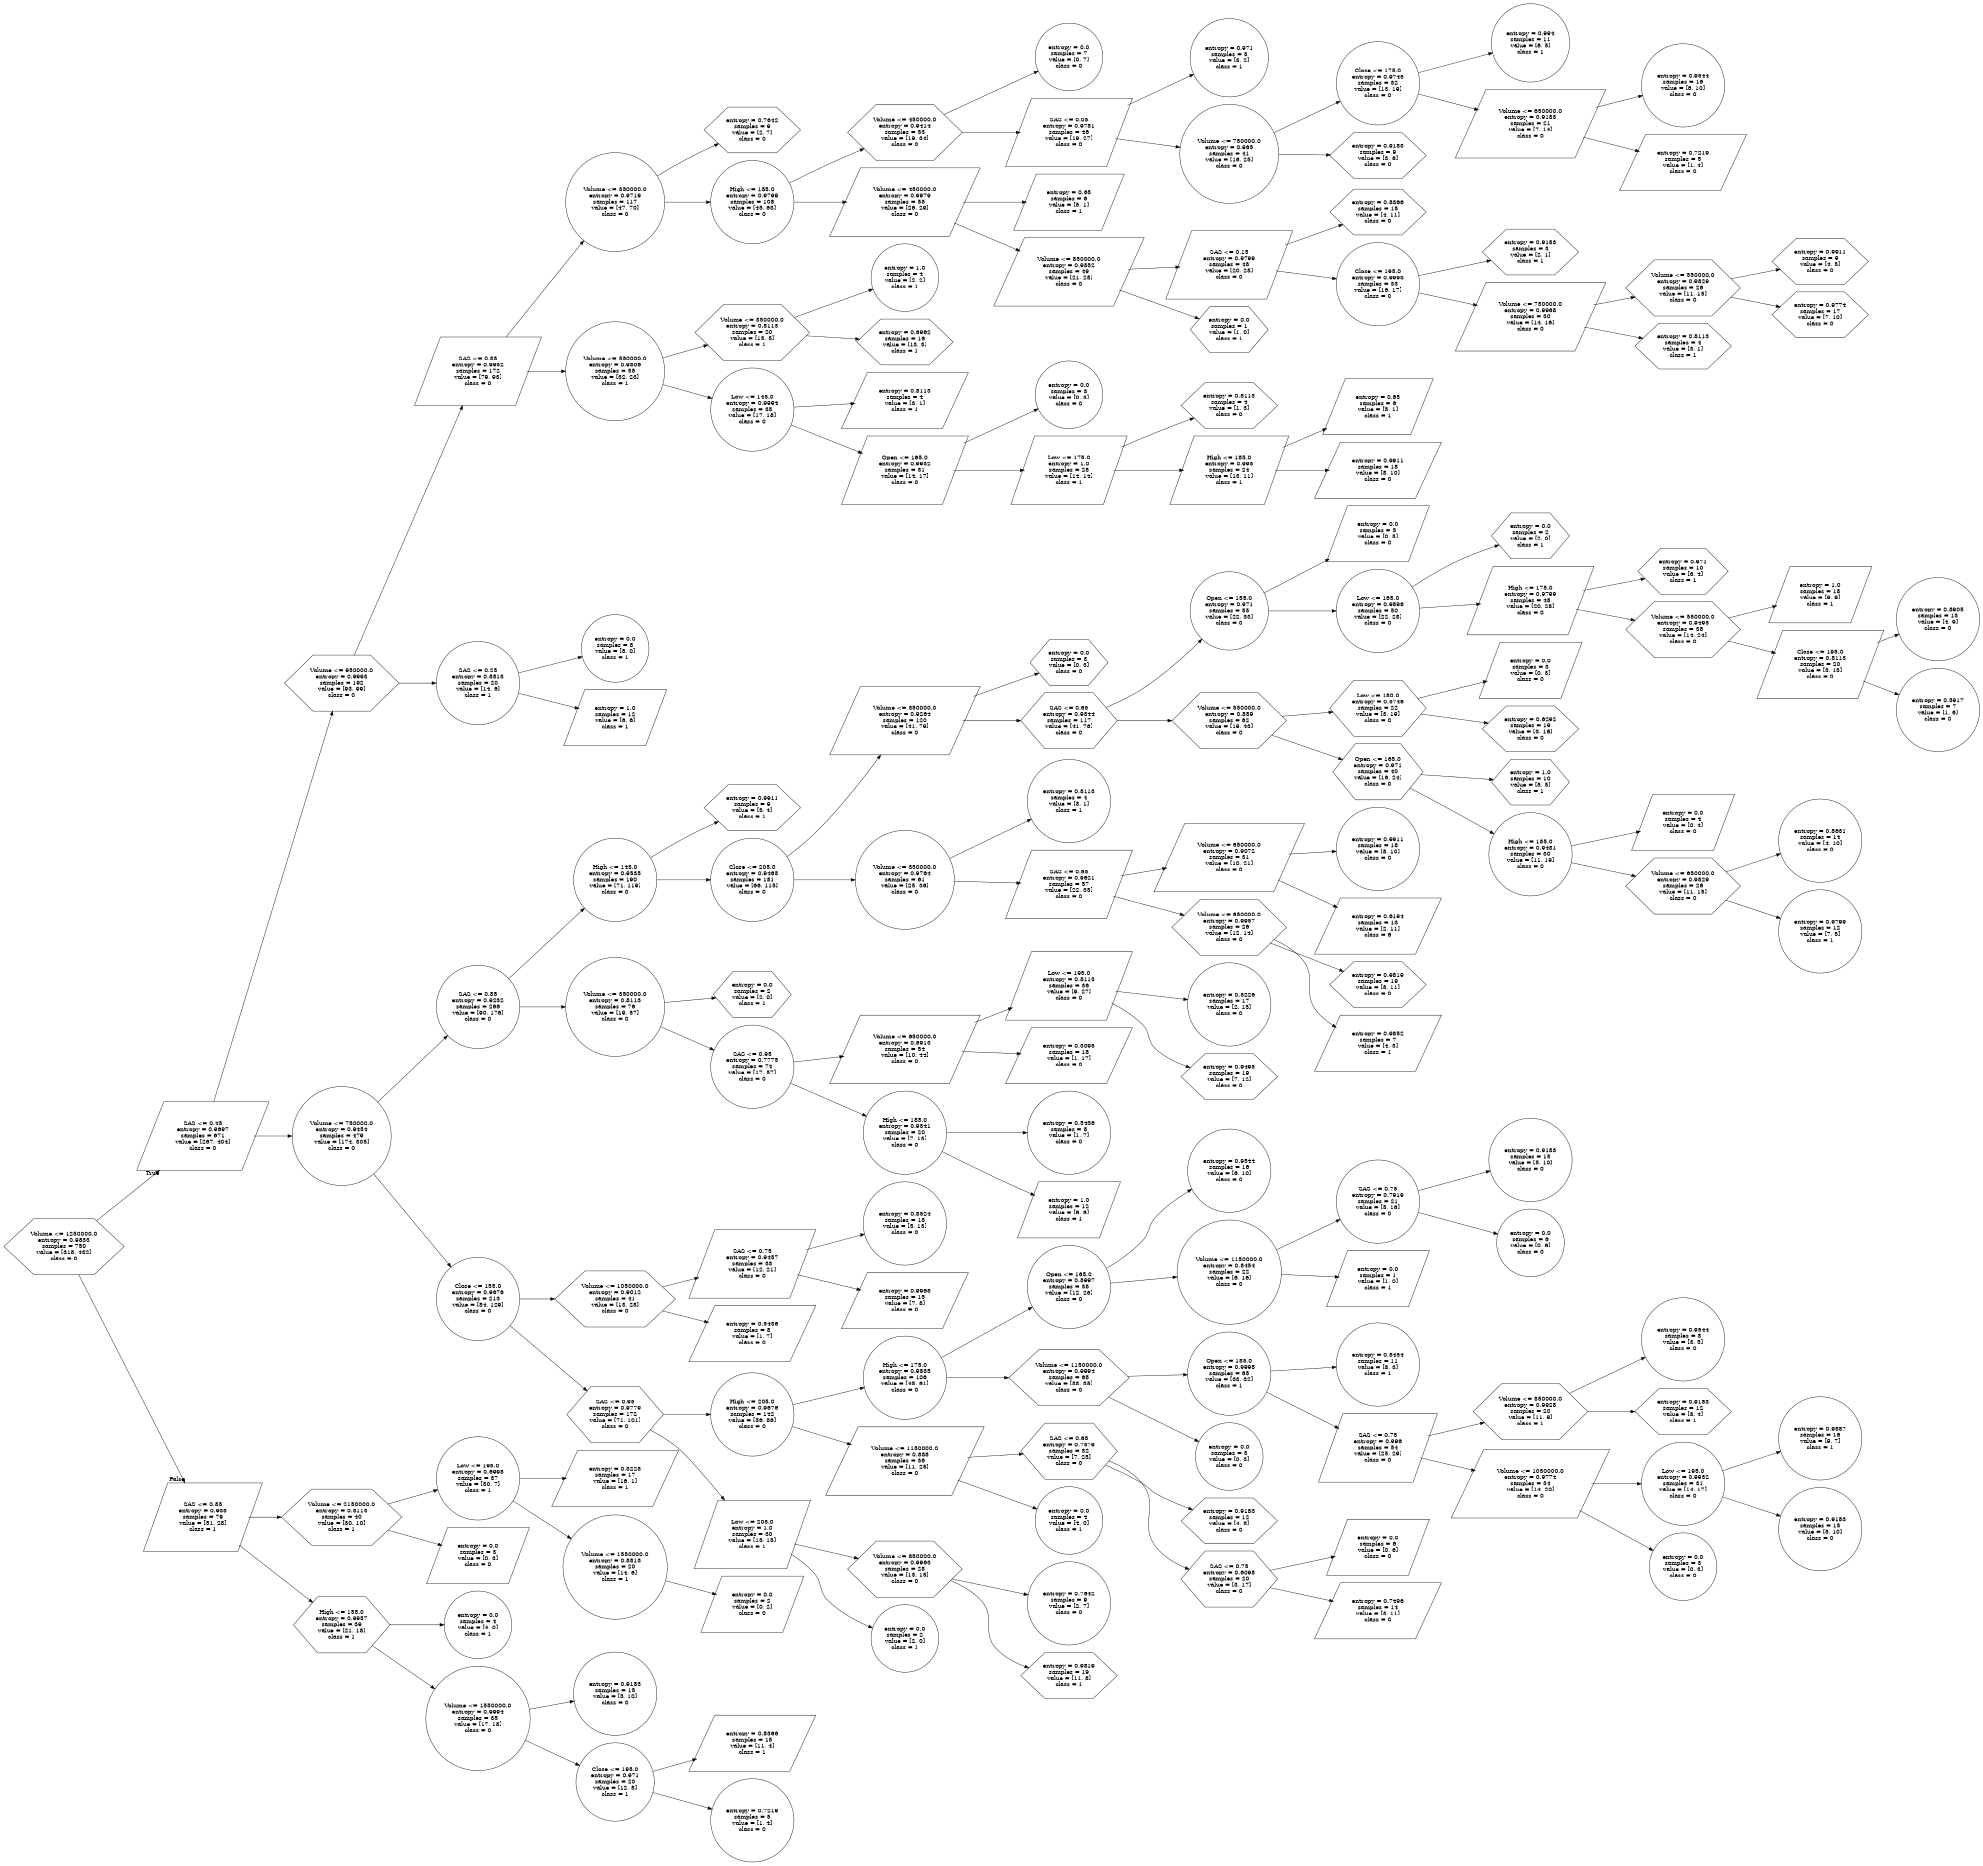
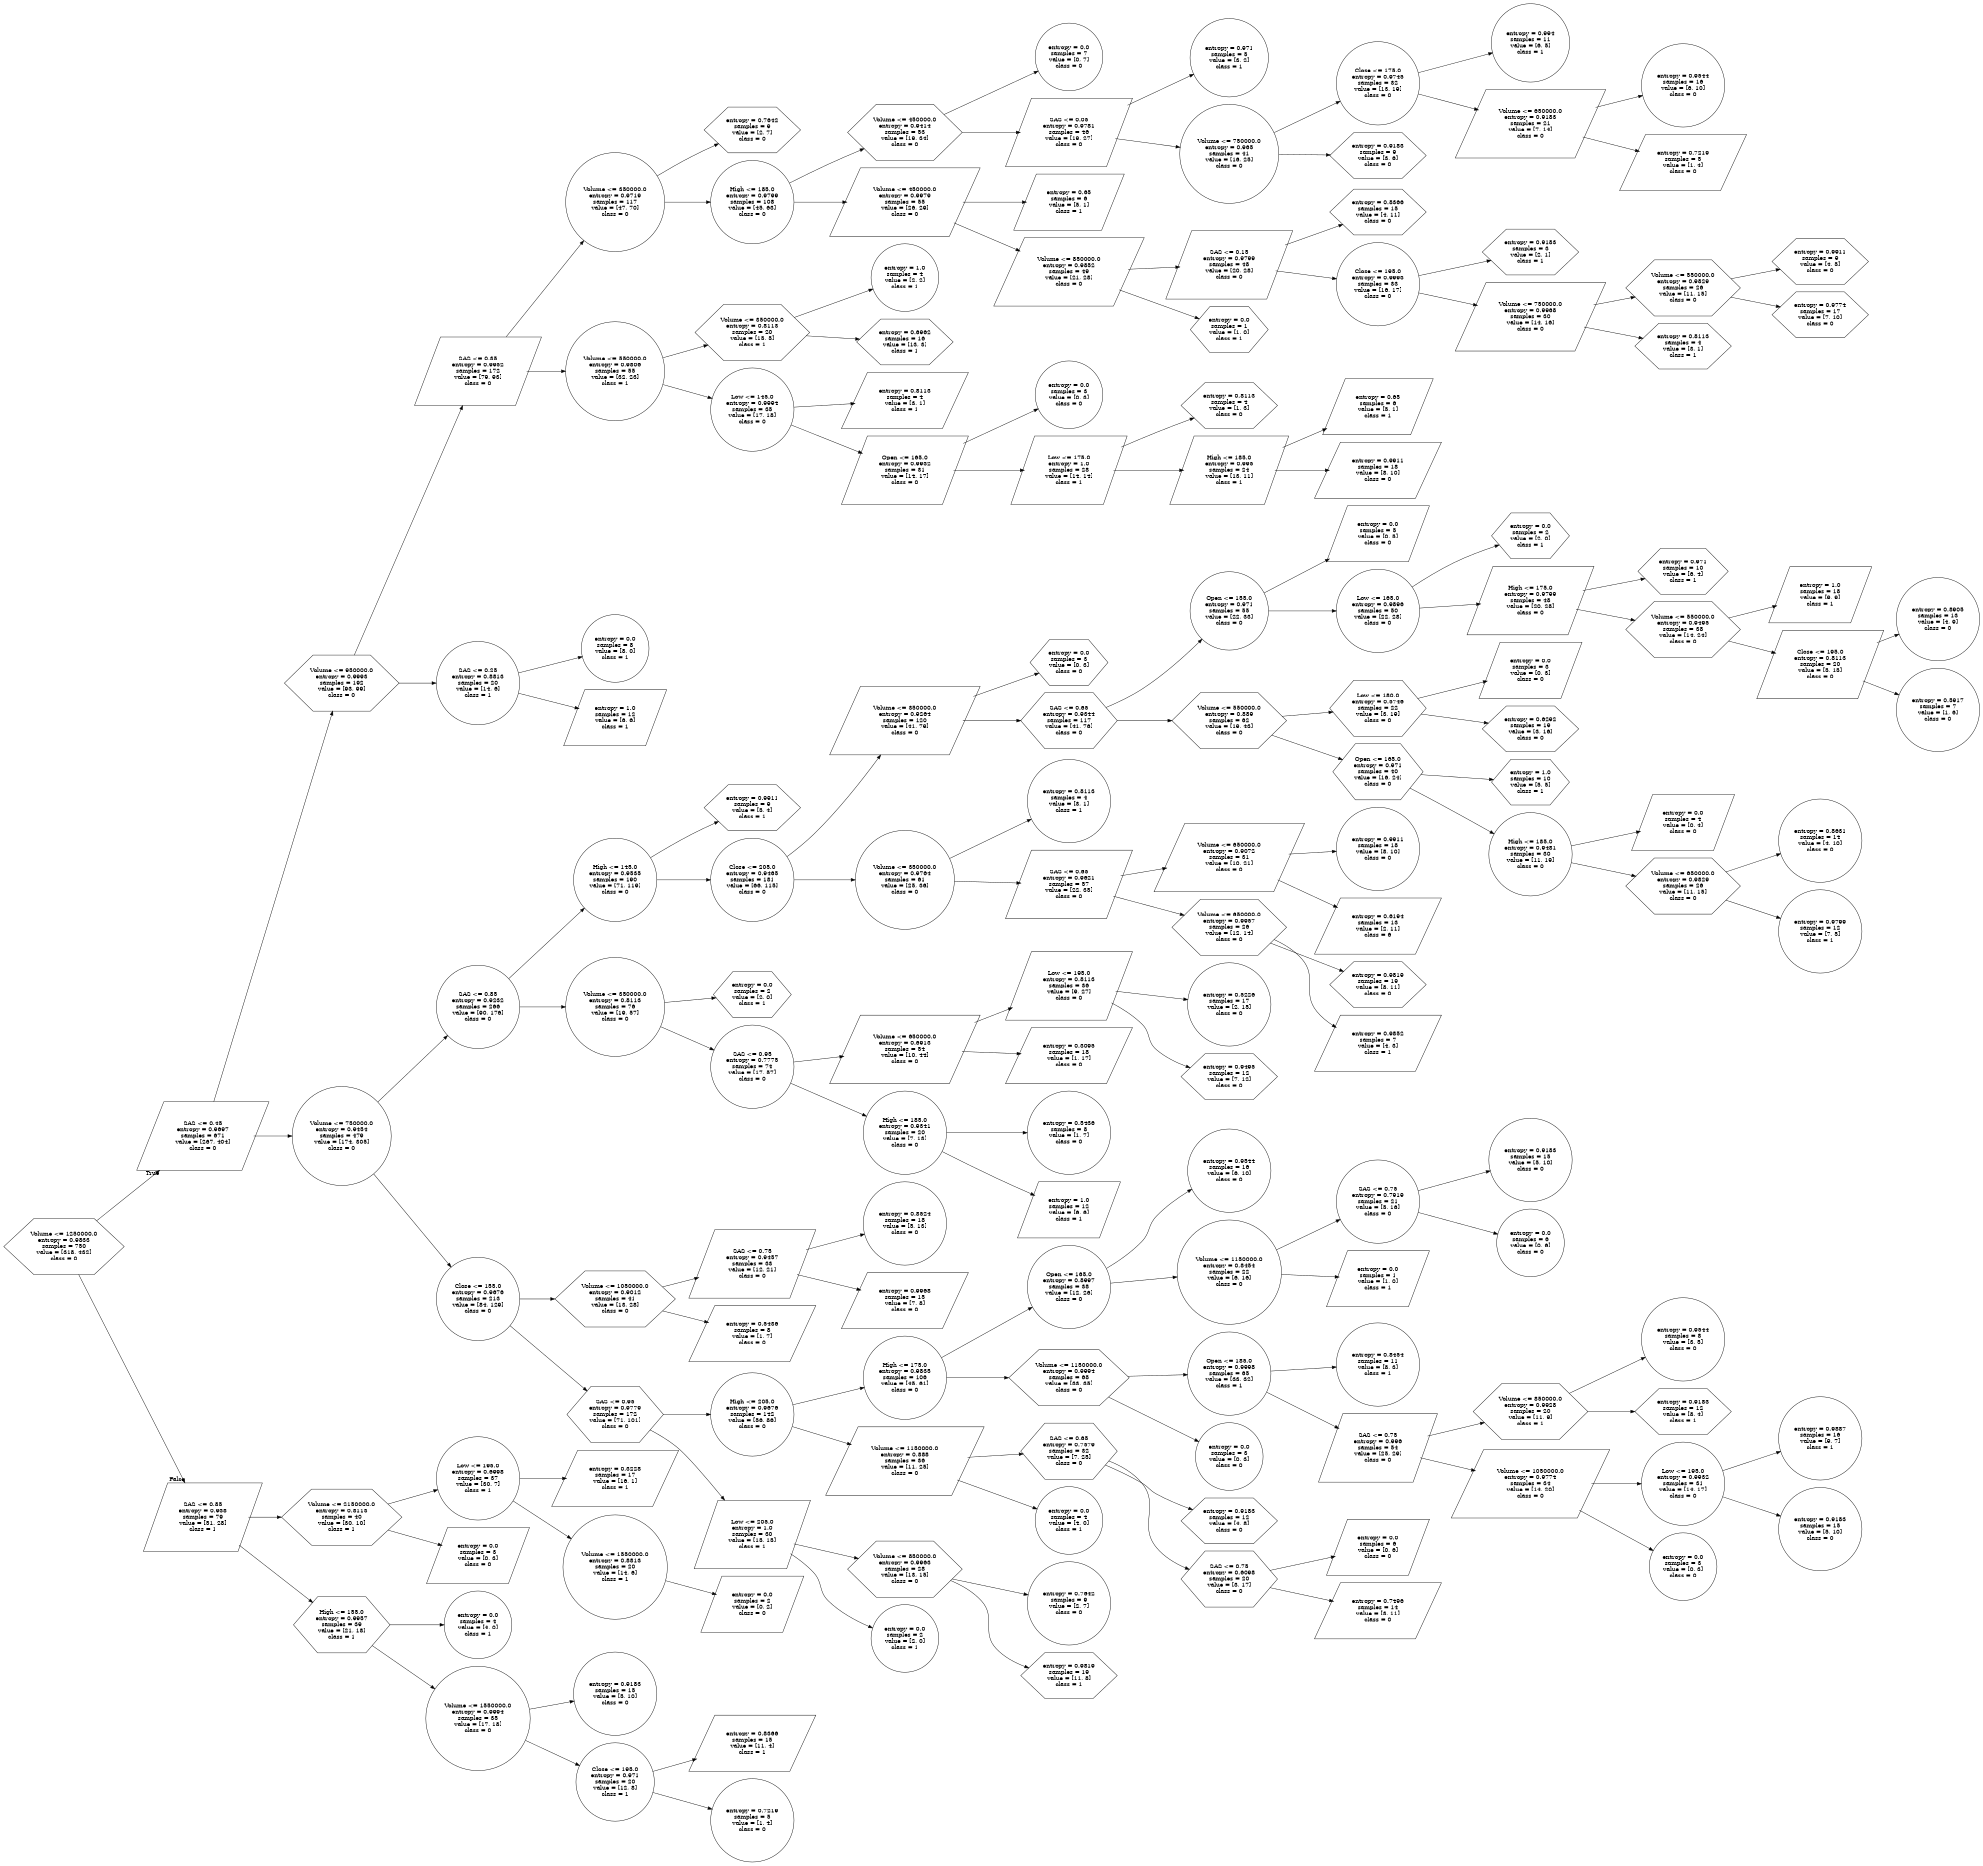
node "entropy = 0.9495 samples = 19 value = [7, 12] class = 0": label "entropy = 0.9495 samples = 19 value = [7, 12] class = 0" -> "entropy = 0.9495 samples = 12 value = [7, 12] class = 0"
